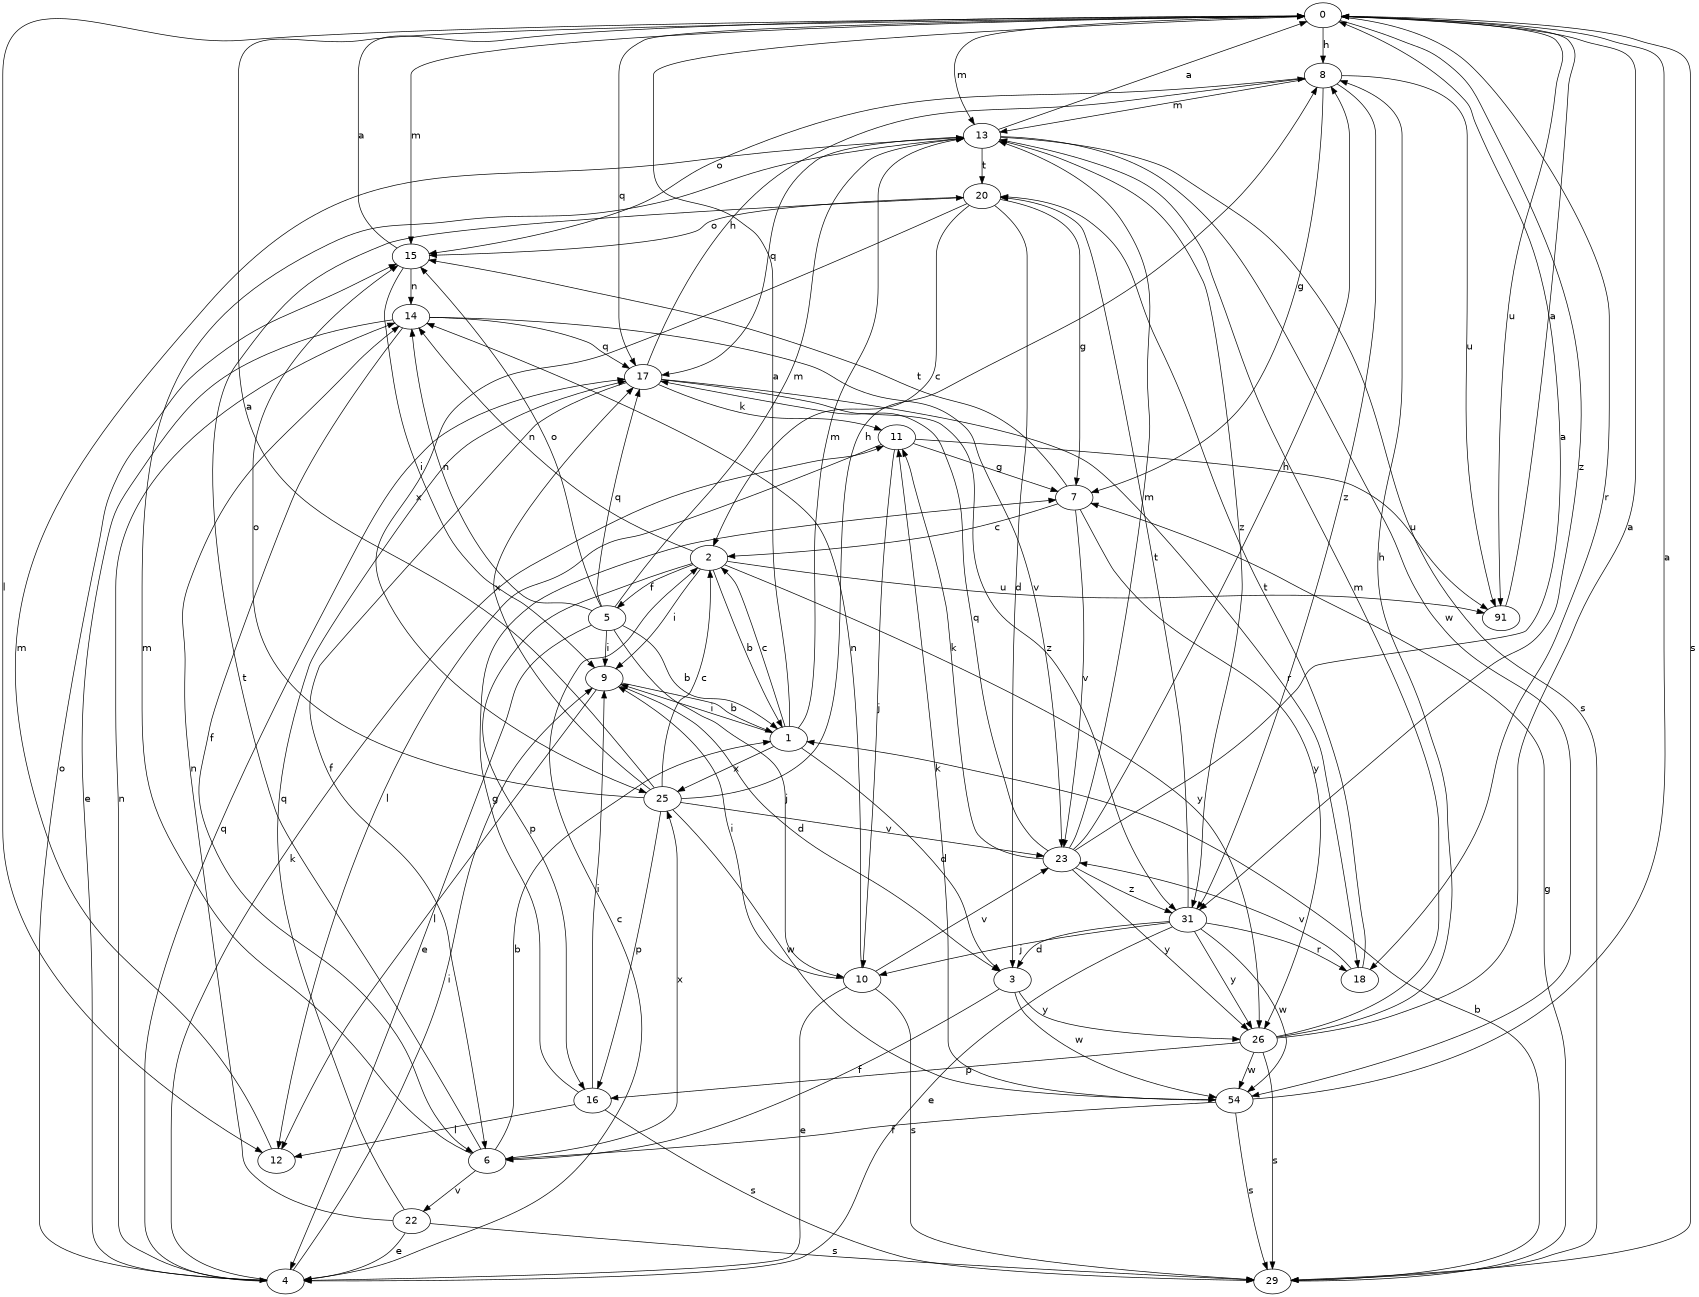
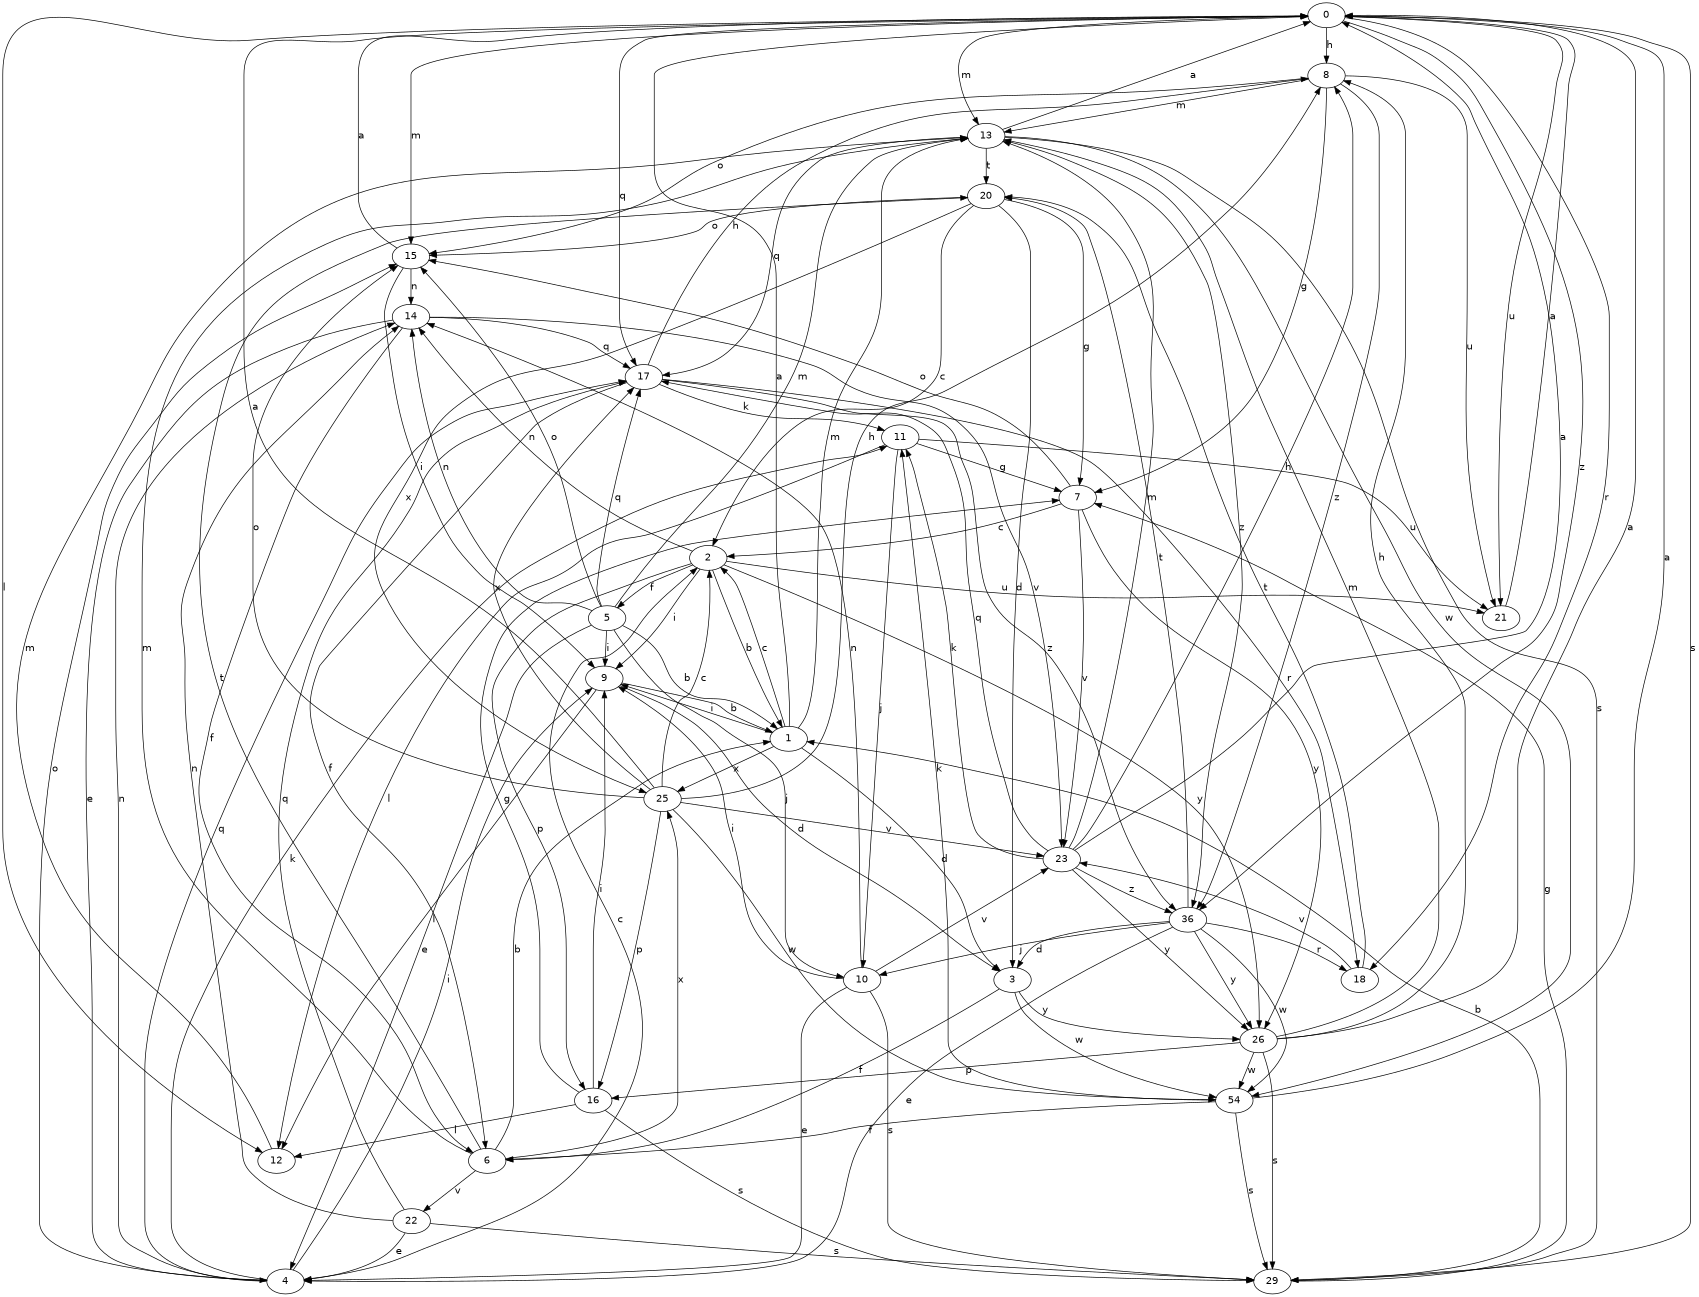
edge "7" -> "15": label "t" -> "o"
node "91": label "91" -> "21"
node "31": label "31" -> "36"
